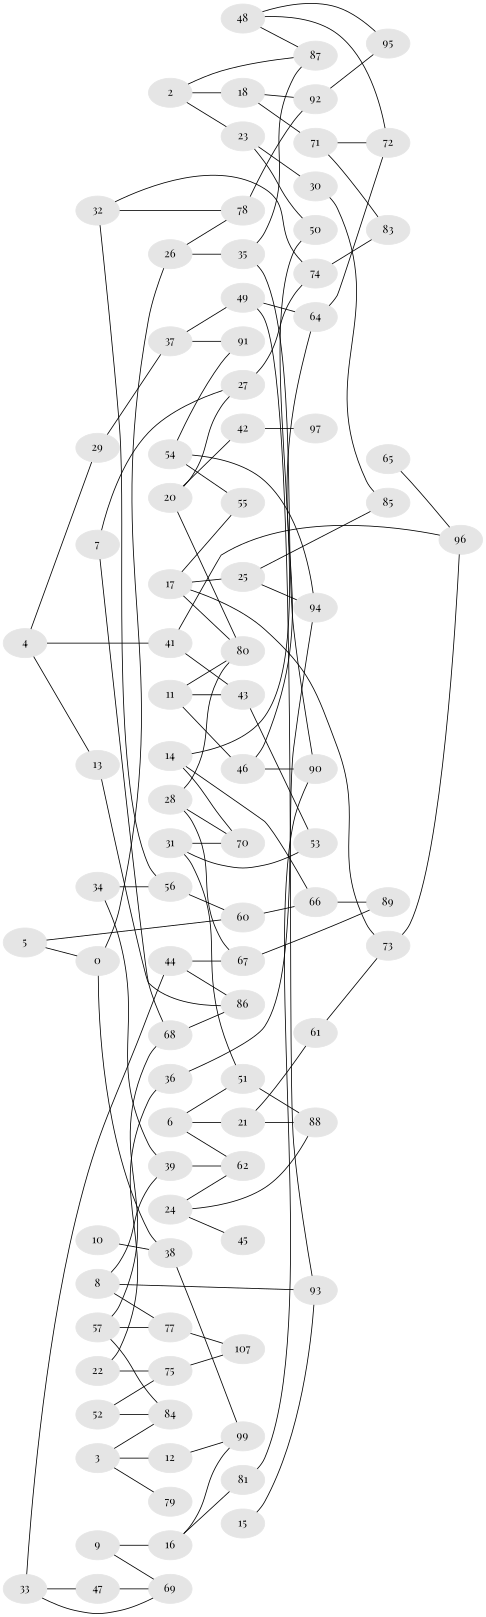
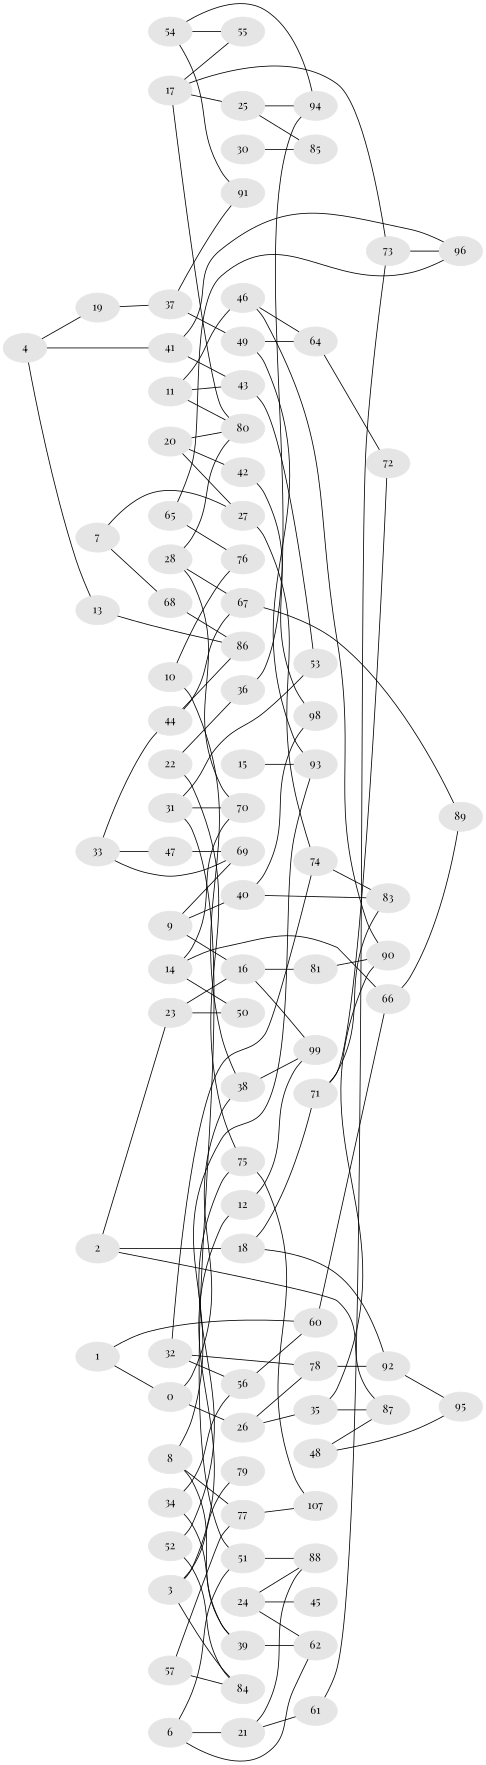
edge "48" -- "72": removed
edge "23" -- "30": now "23" -- "16"
node "97": label "97" -> "98"
node "29": label "29" -> "19"
node "76": added
node "40": added
node "5": label "5" -> "1"
edge "68" -- "57": removed
